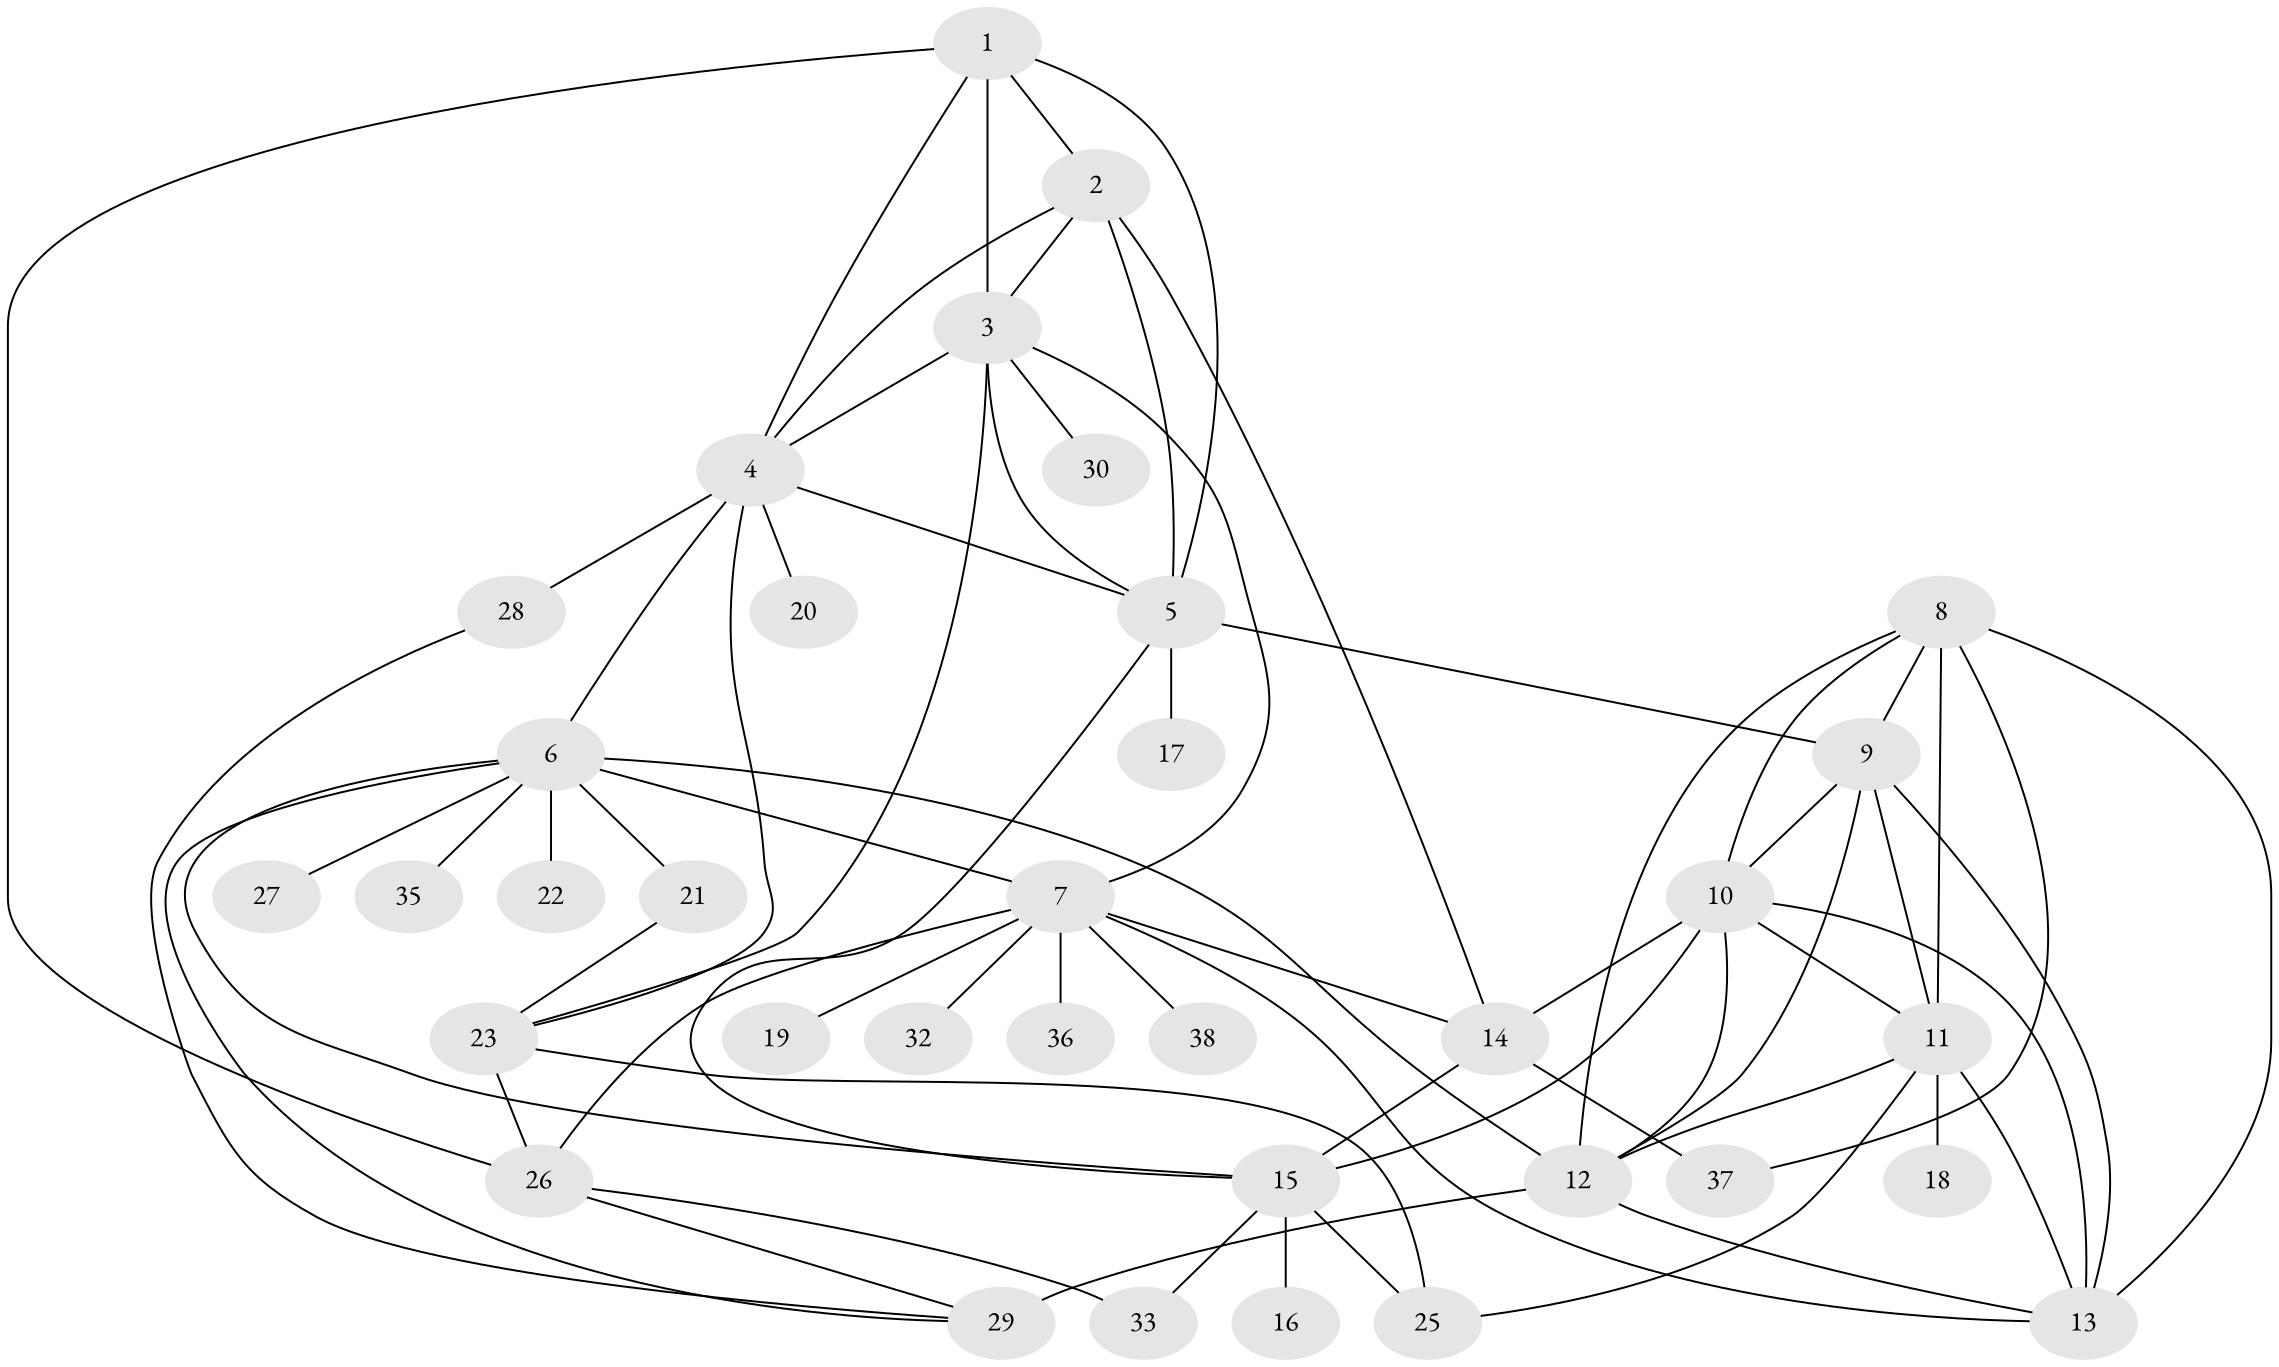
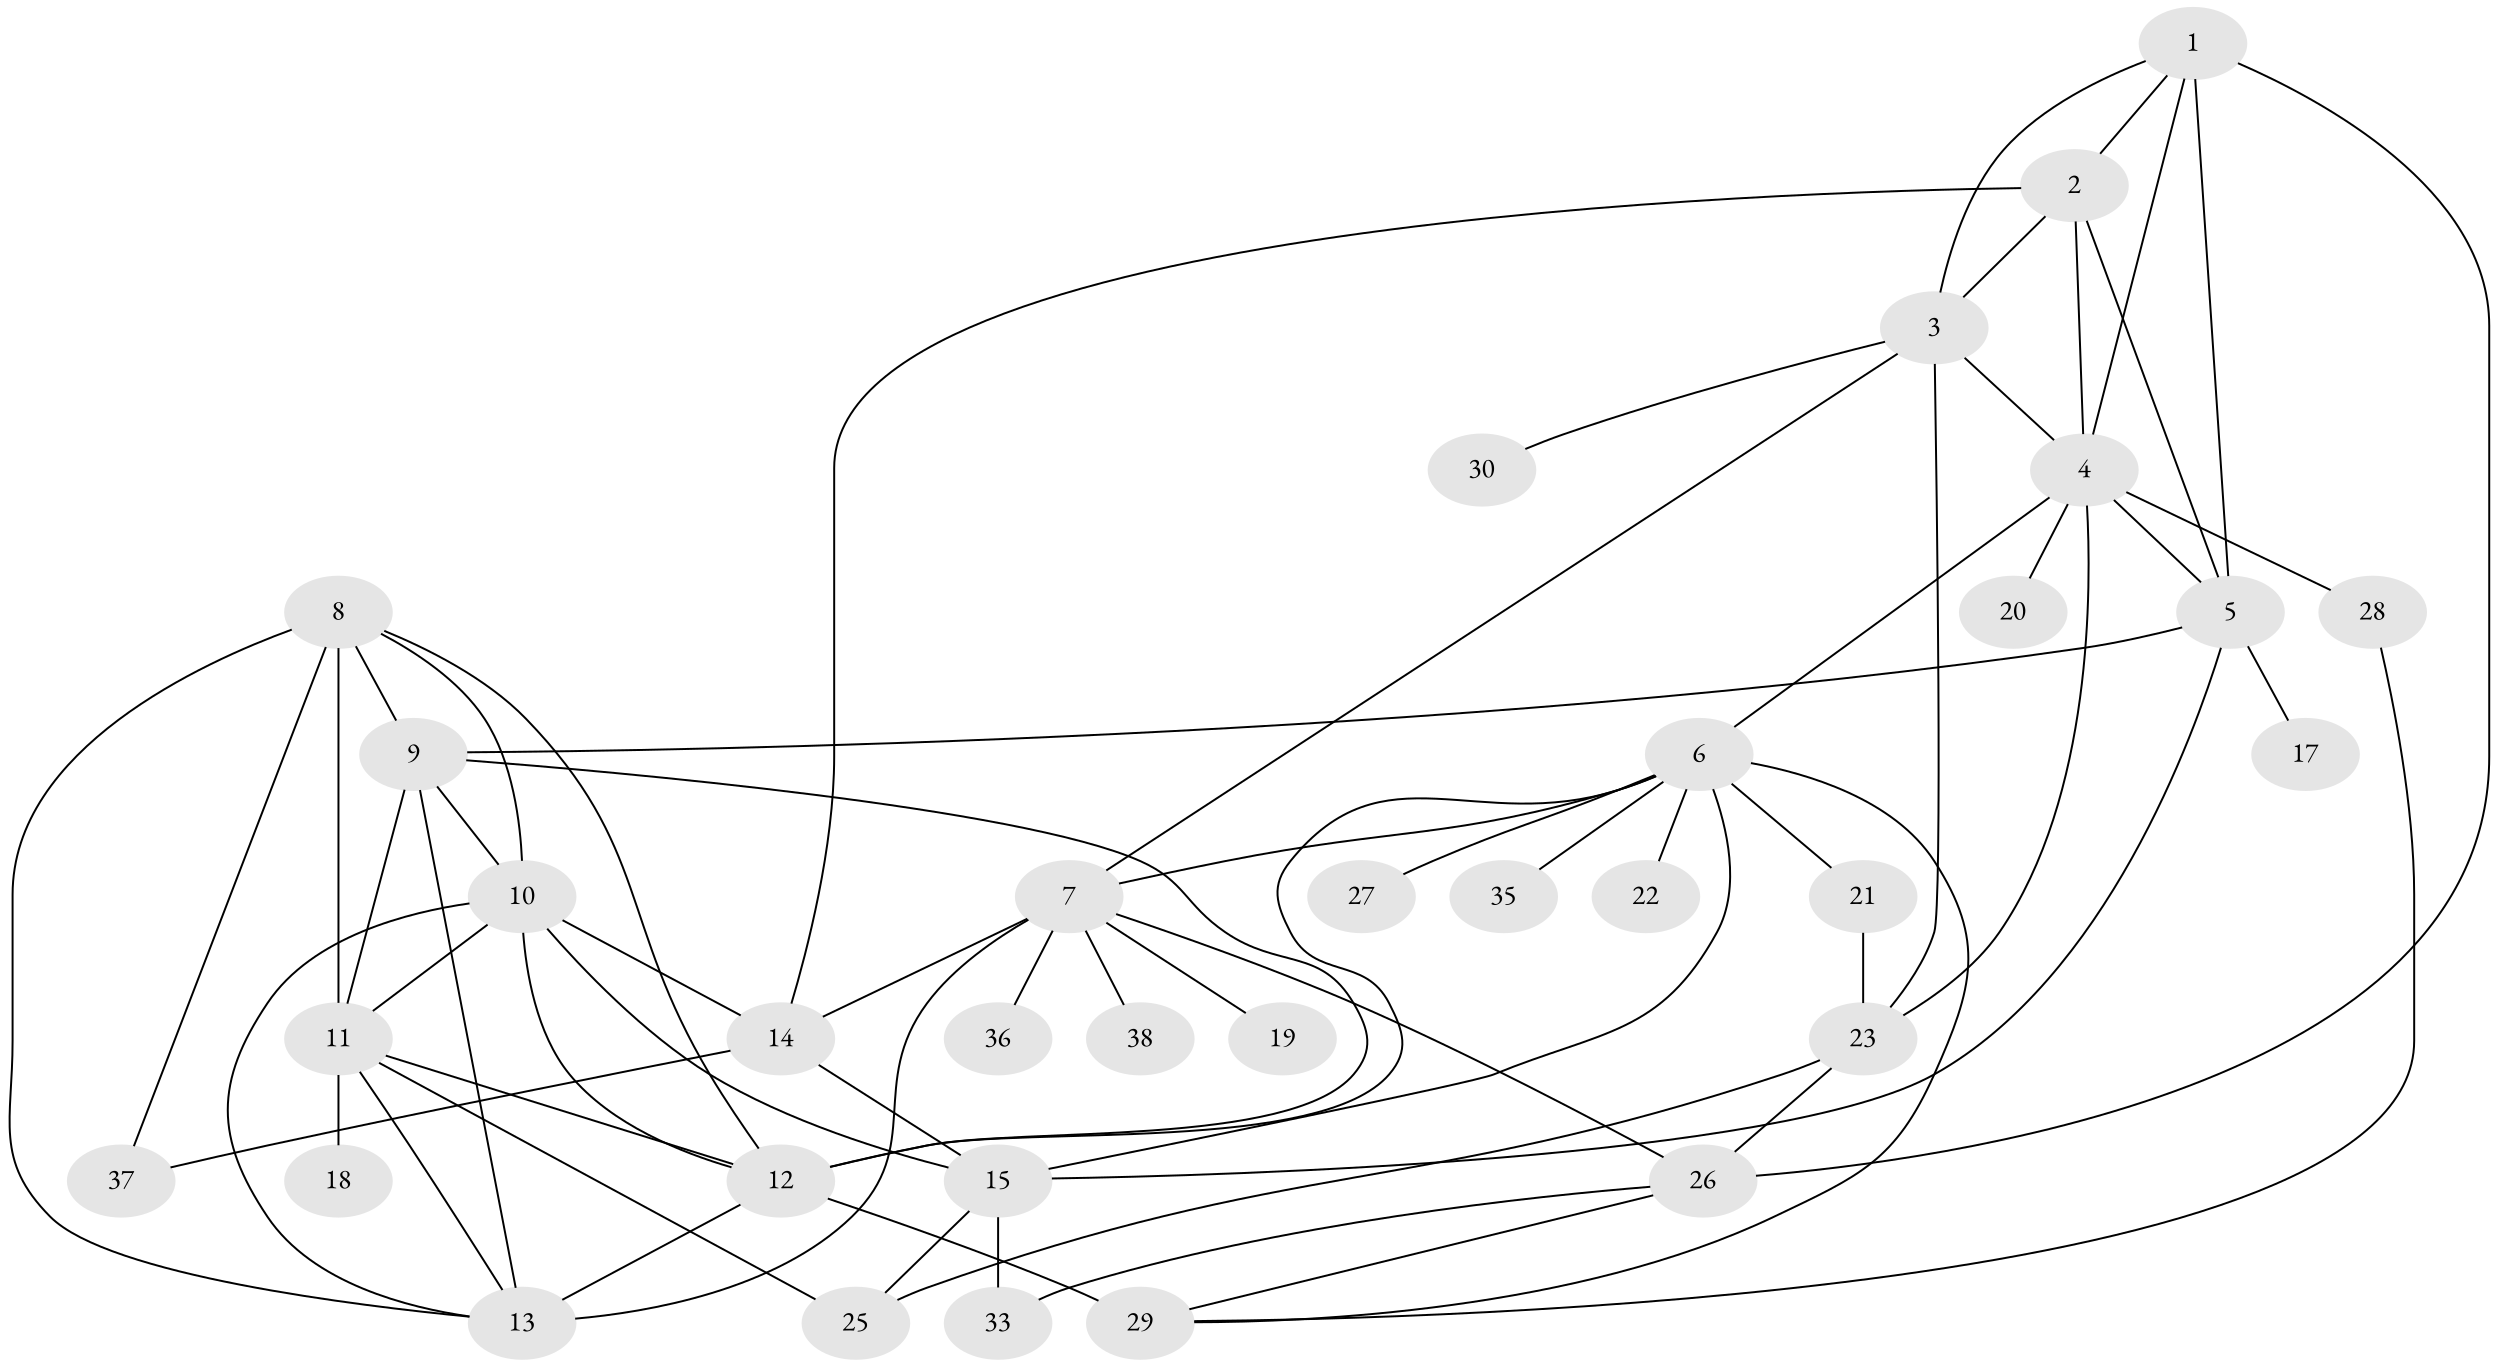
edge "3" -- "5": removed
node "32": removed
node "16": removed
